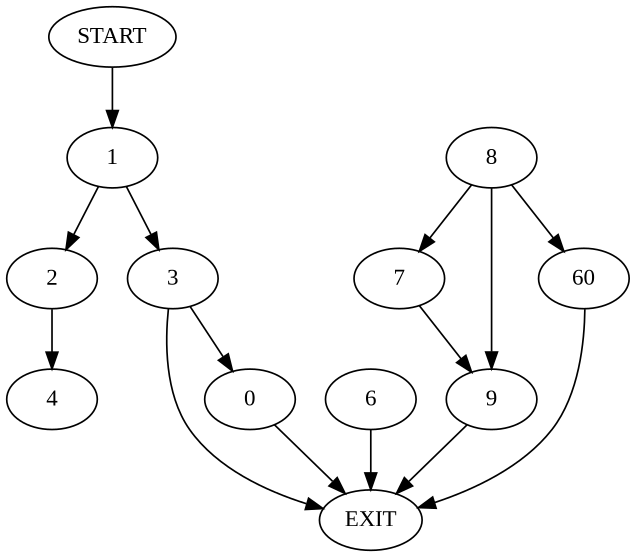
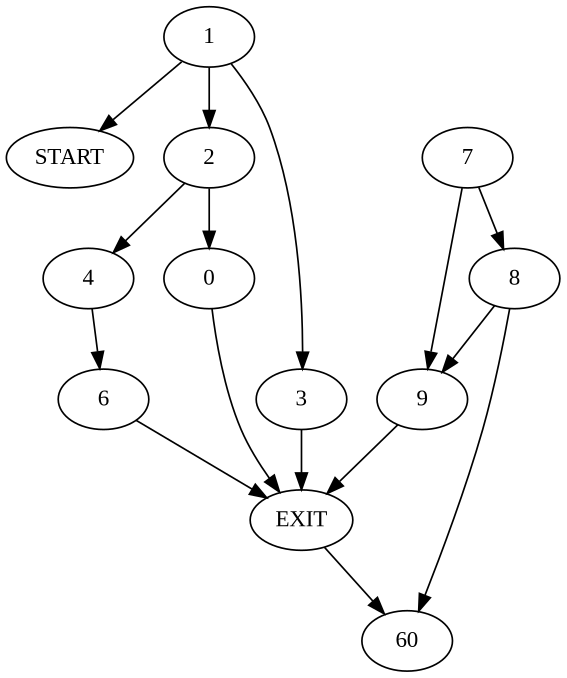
edge "START" -> "1": reversed
edge "8" -> "7": reversed
edge "4" -> "6": added
edge "3" -> "0": now "2" -> "0"
edge "60" -> "EXIT": reversed
